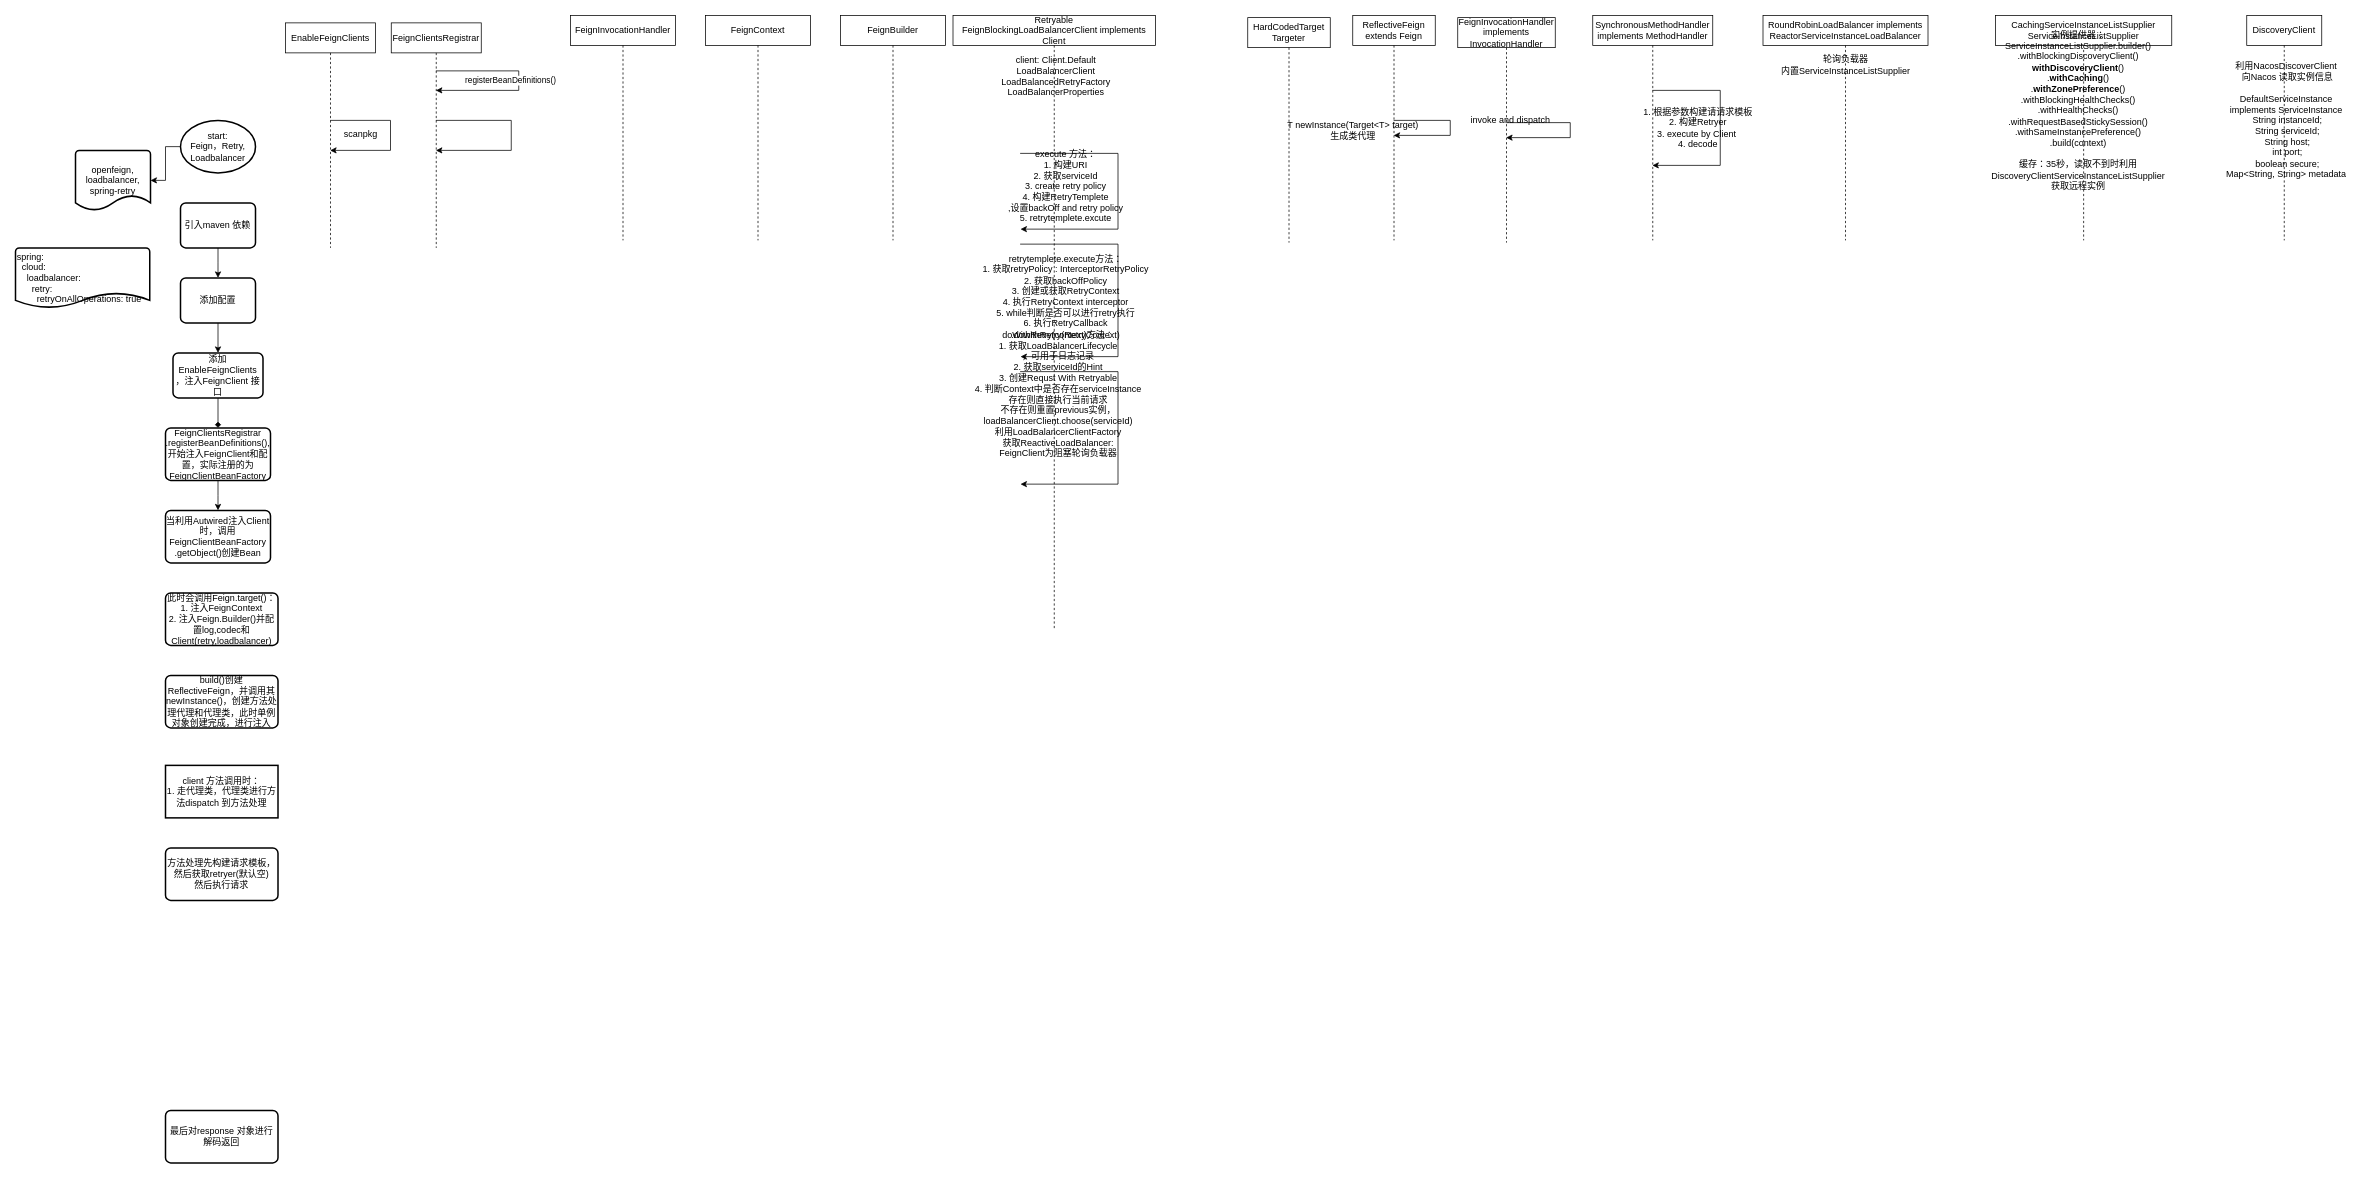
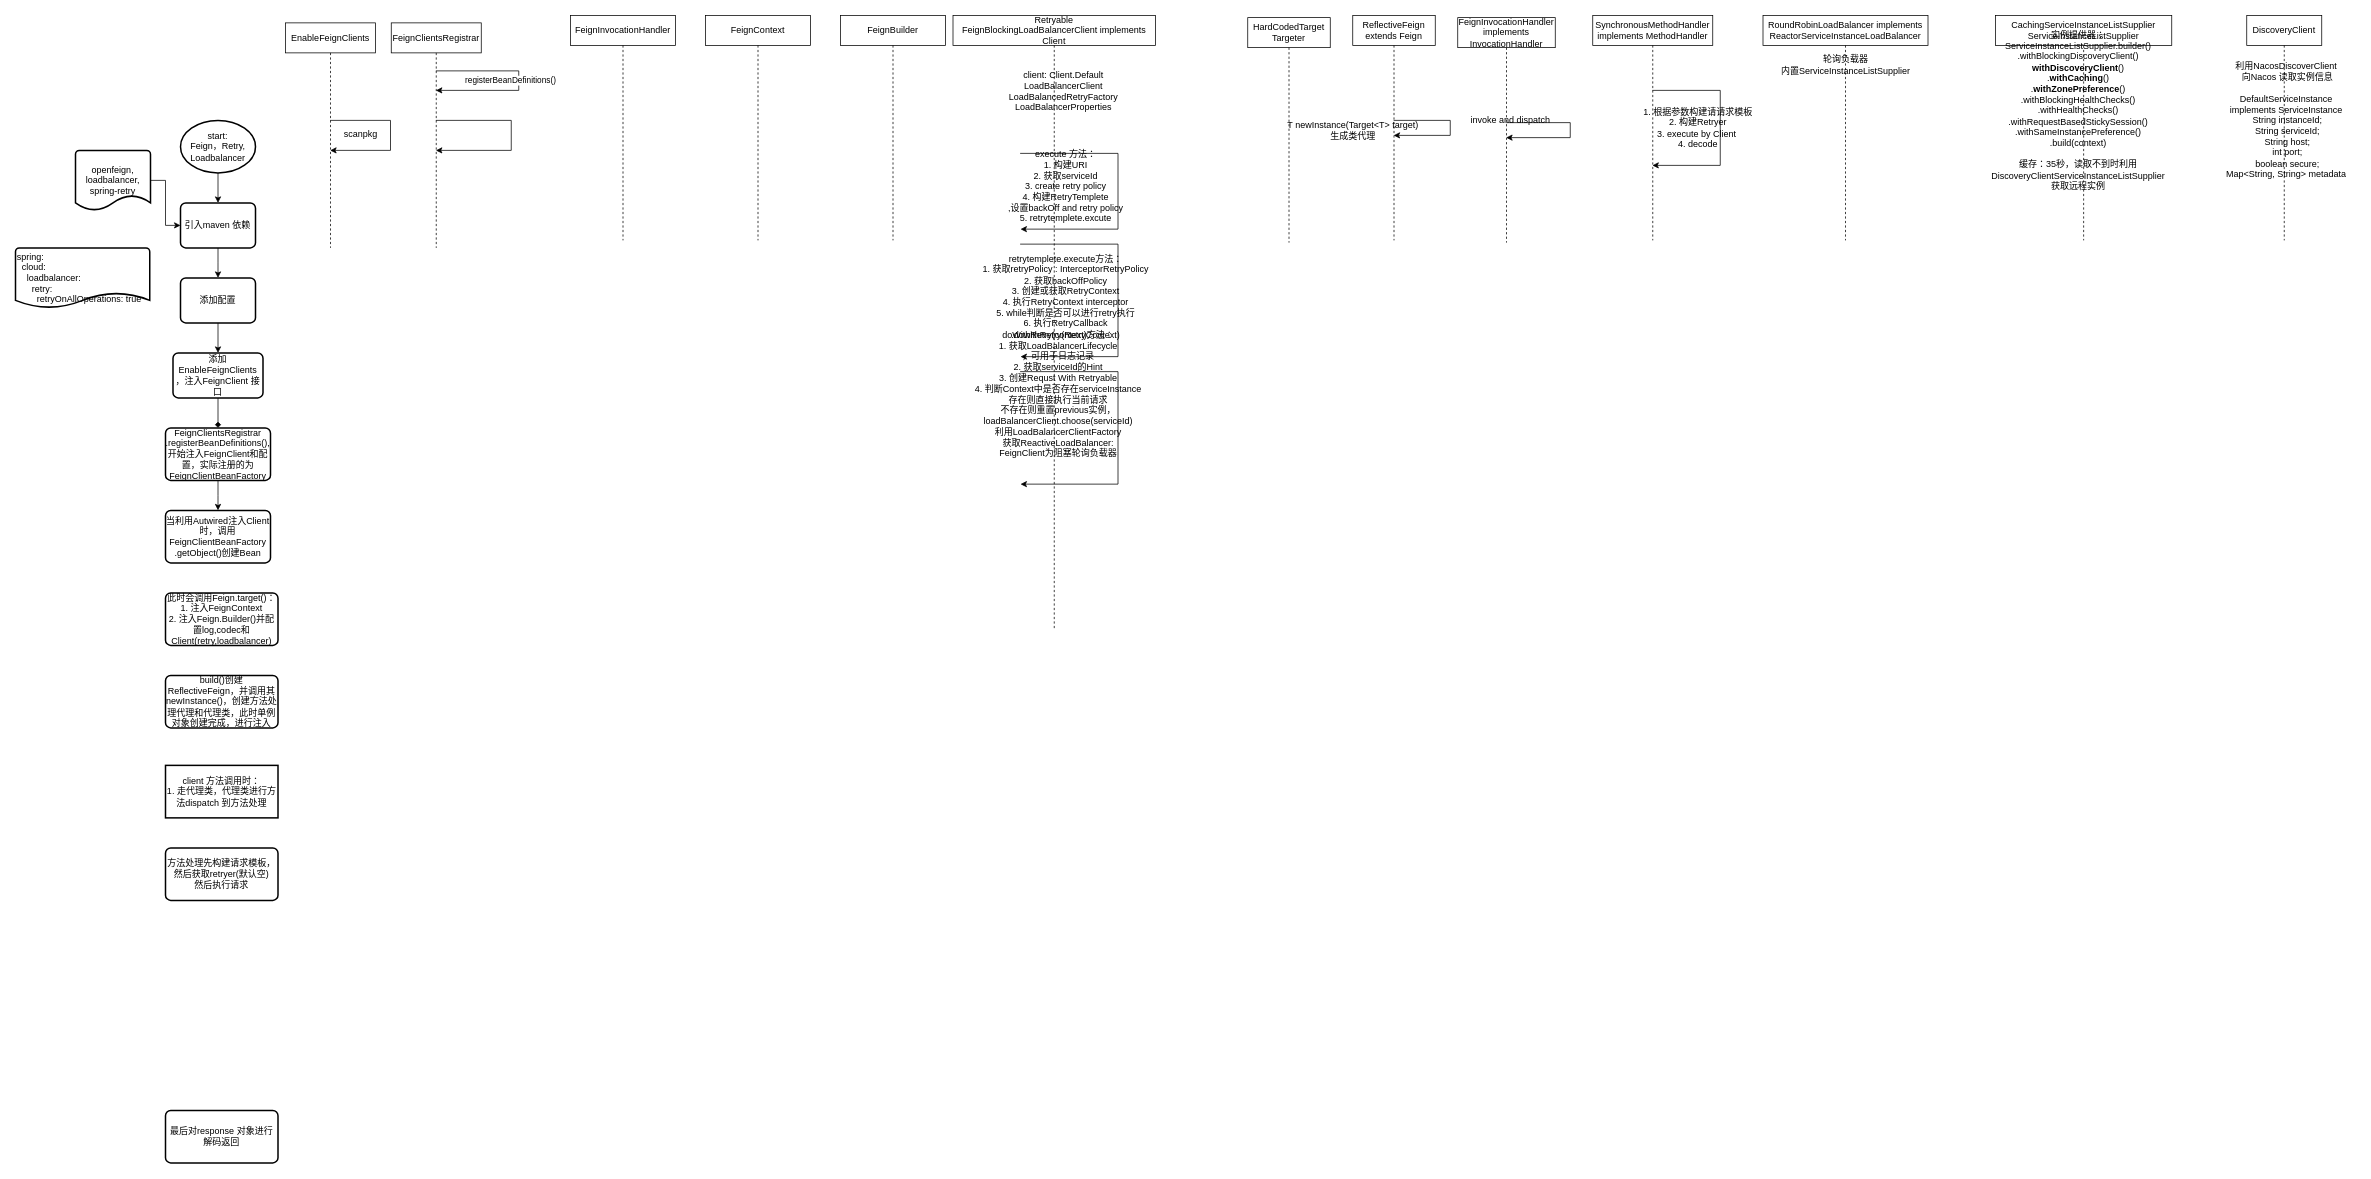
node "client: Client.Default LoadBalancerClient LoadBalancedRetryFactory LoadBalancerProperties": moved (1056, 76) -> (1063, 91)
edge "start: Feign，Retry, Loadbalancer" -> "openfeign, loadbalancer, spring-retry": now "start: Feign，Retry, Loadbalancer" -> "引入maven 依赖"
edge "openfeign, loadbalancer, spring-retry" -> "引入maven 依赖": added
